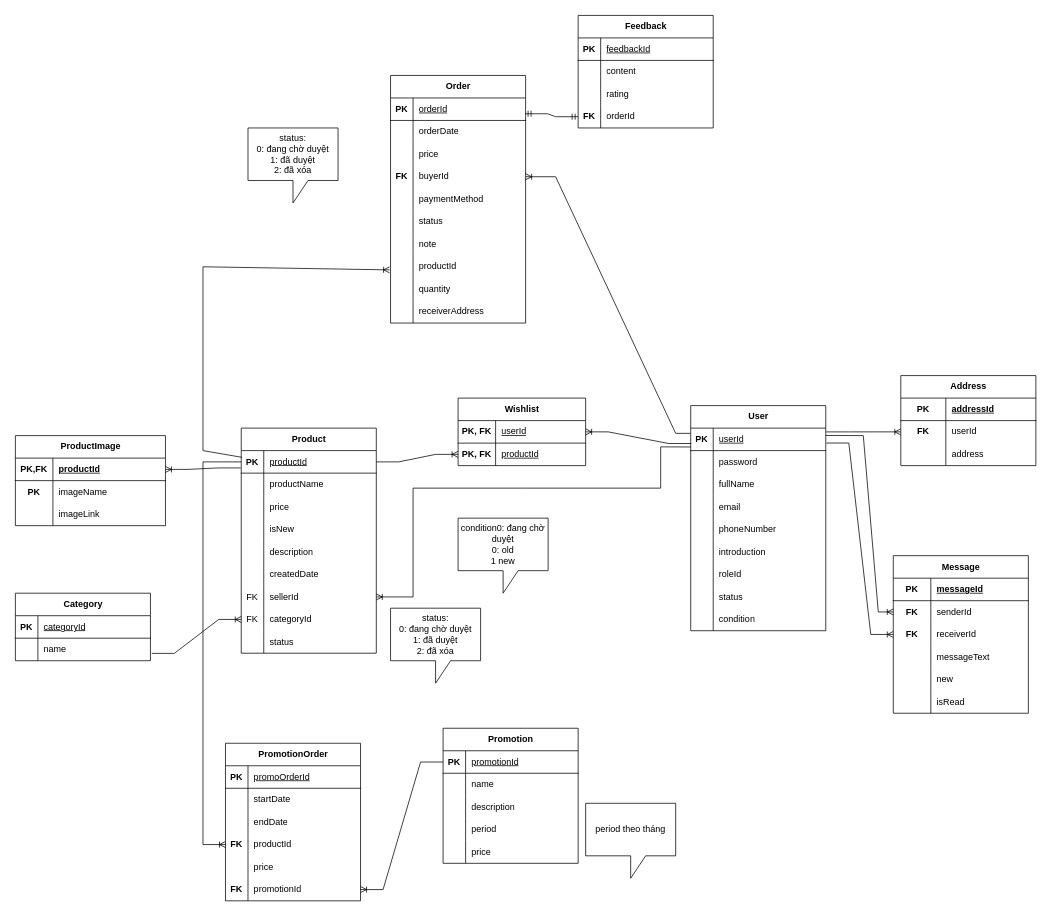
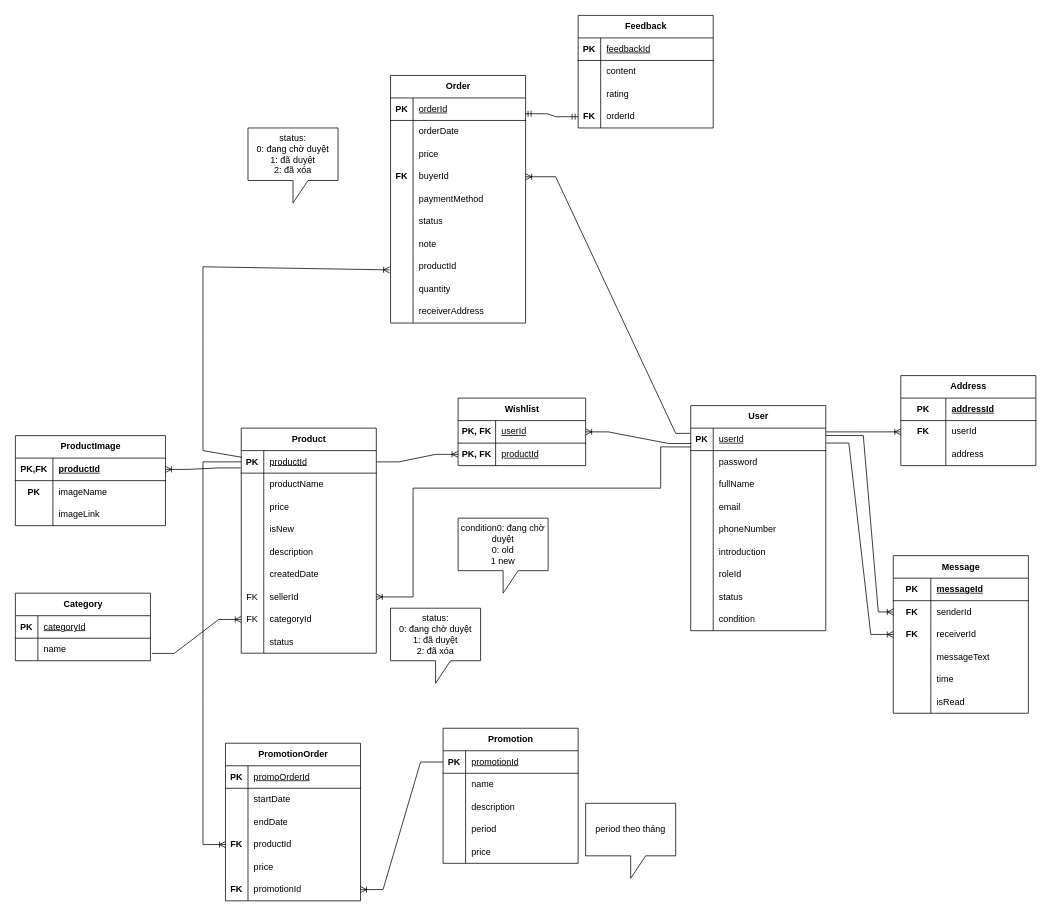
node "new": label "new" -> "time"
